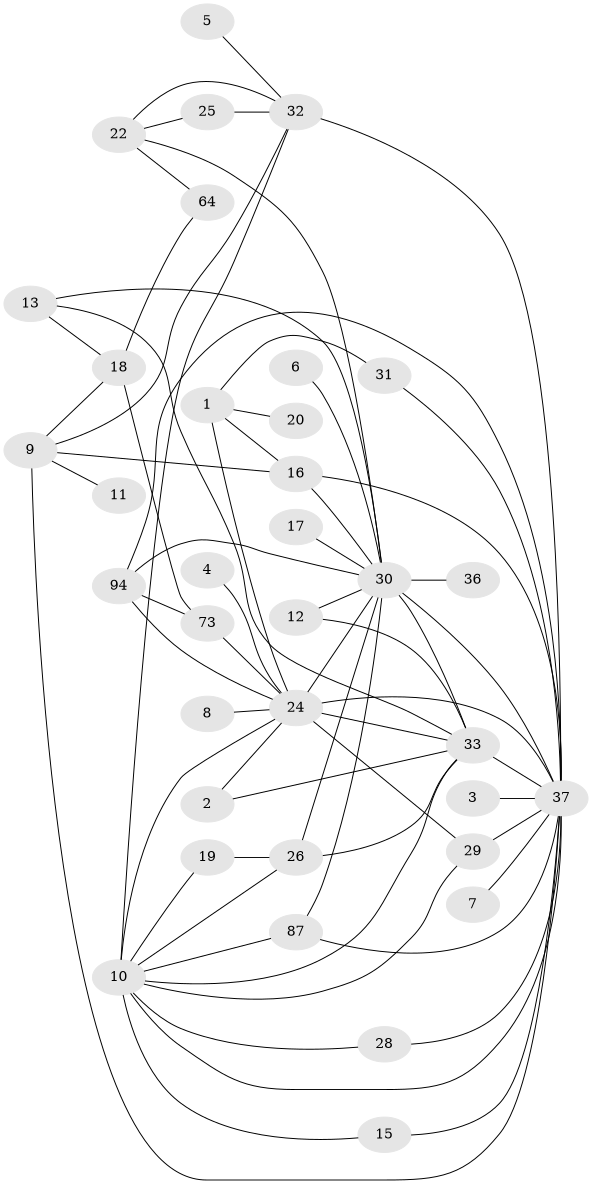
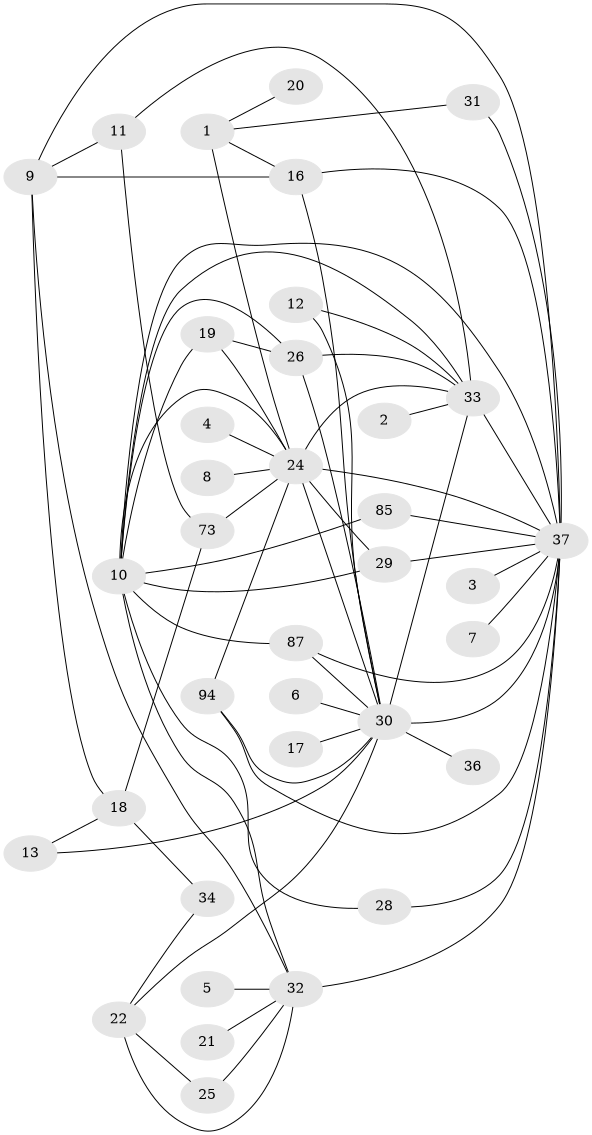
node "64": label "64" -> "34"
edge "13" -- "33": now "11" -- "33"
edge "94" -- "73": now "11" -- "73"
edge "24" -- "2": now "24" -- "19"
node "21": added
node "15": label "15" -> "85"
